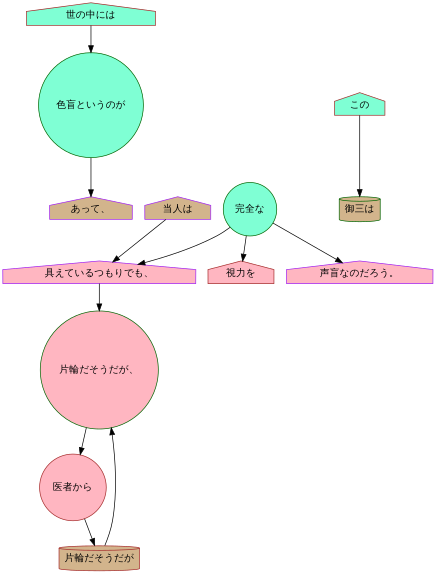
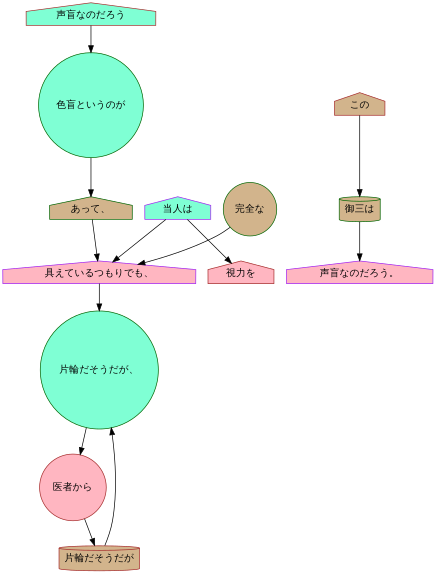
node "世の中には": label "世の中には" -> "声盲なのだろう"
node "この": fillcolor aquamarine -> tan
node "あって、": color purple -> darkgreen
node "当人は": fillcolor tan -> aquamarine
node "完全な": fillcolor aquamarine -> tan
edge "あって、" -> "具えているつもりでも、": added
edge "完全な" -> "声盲なのだろう。": now "御三は" -> "声盲なのだろう。"
edge "完全な" -> "視力を": now "当人は" -> "視力を"
node "片輪だそうだが、": fillcolor lightpink -> aquamarine
